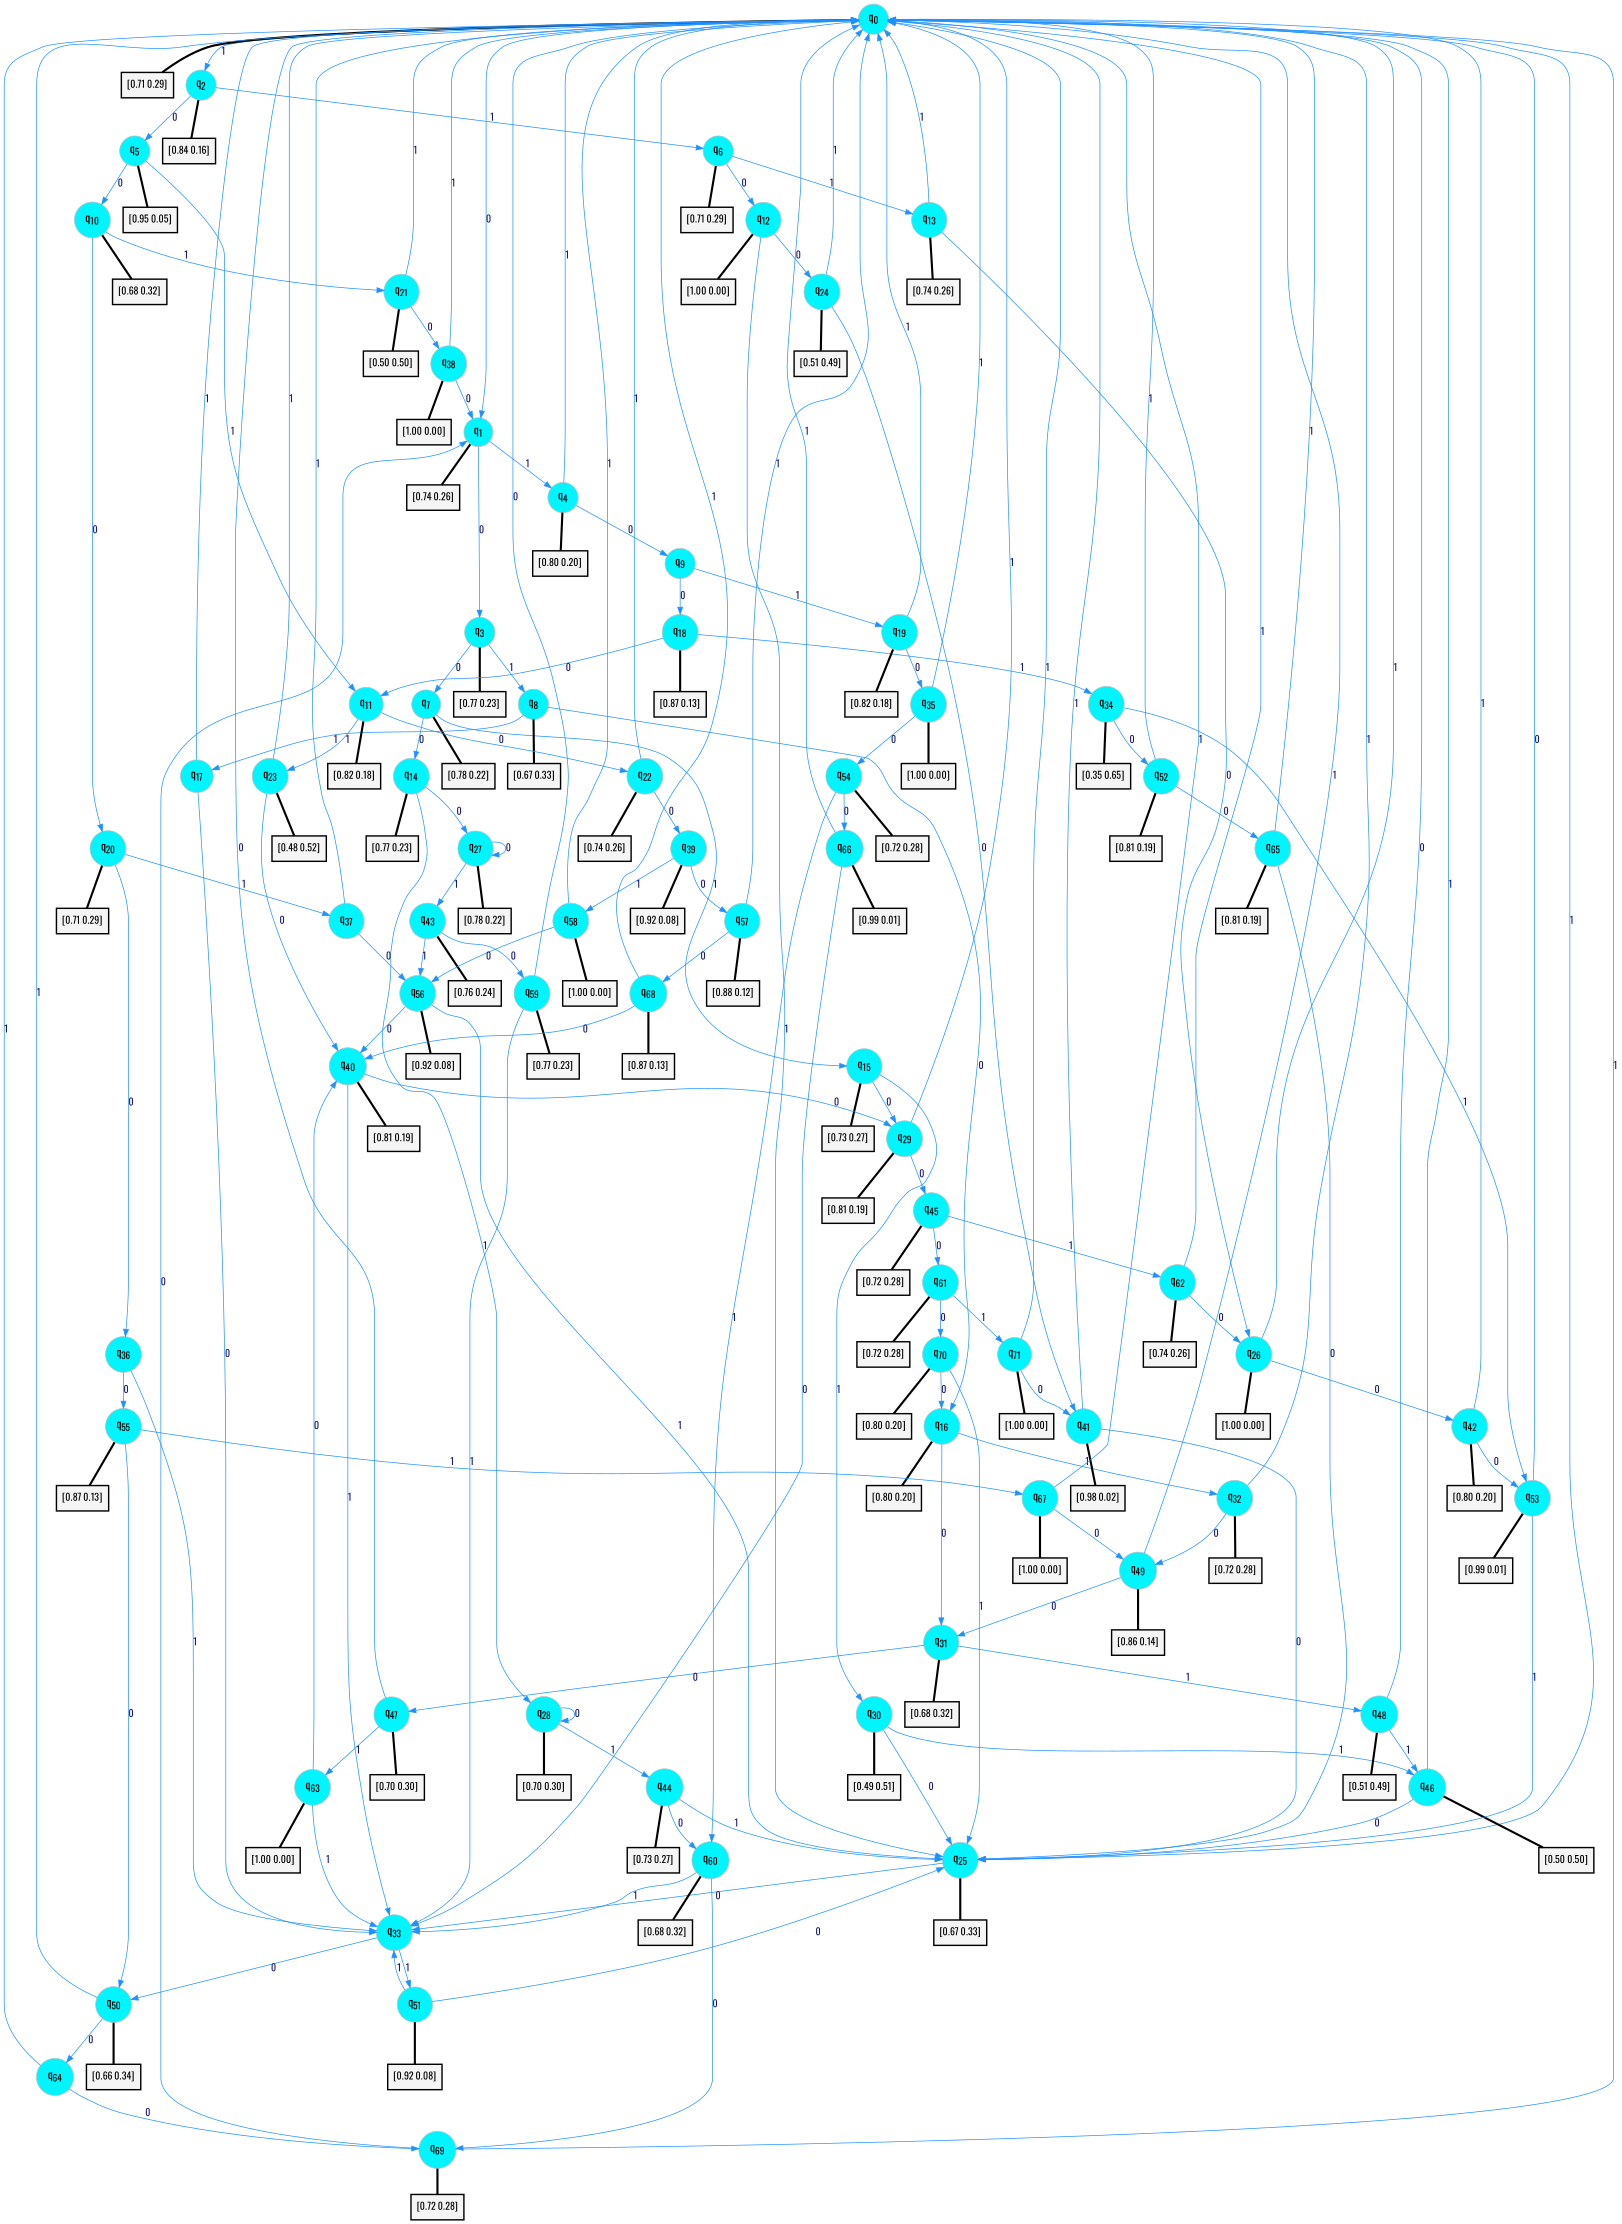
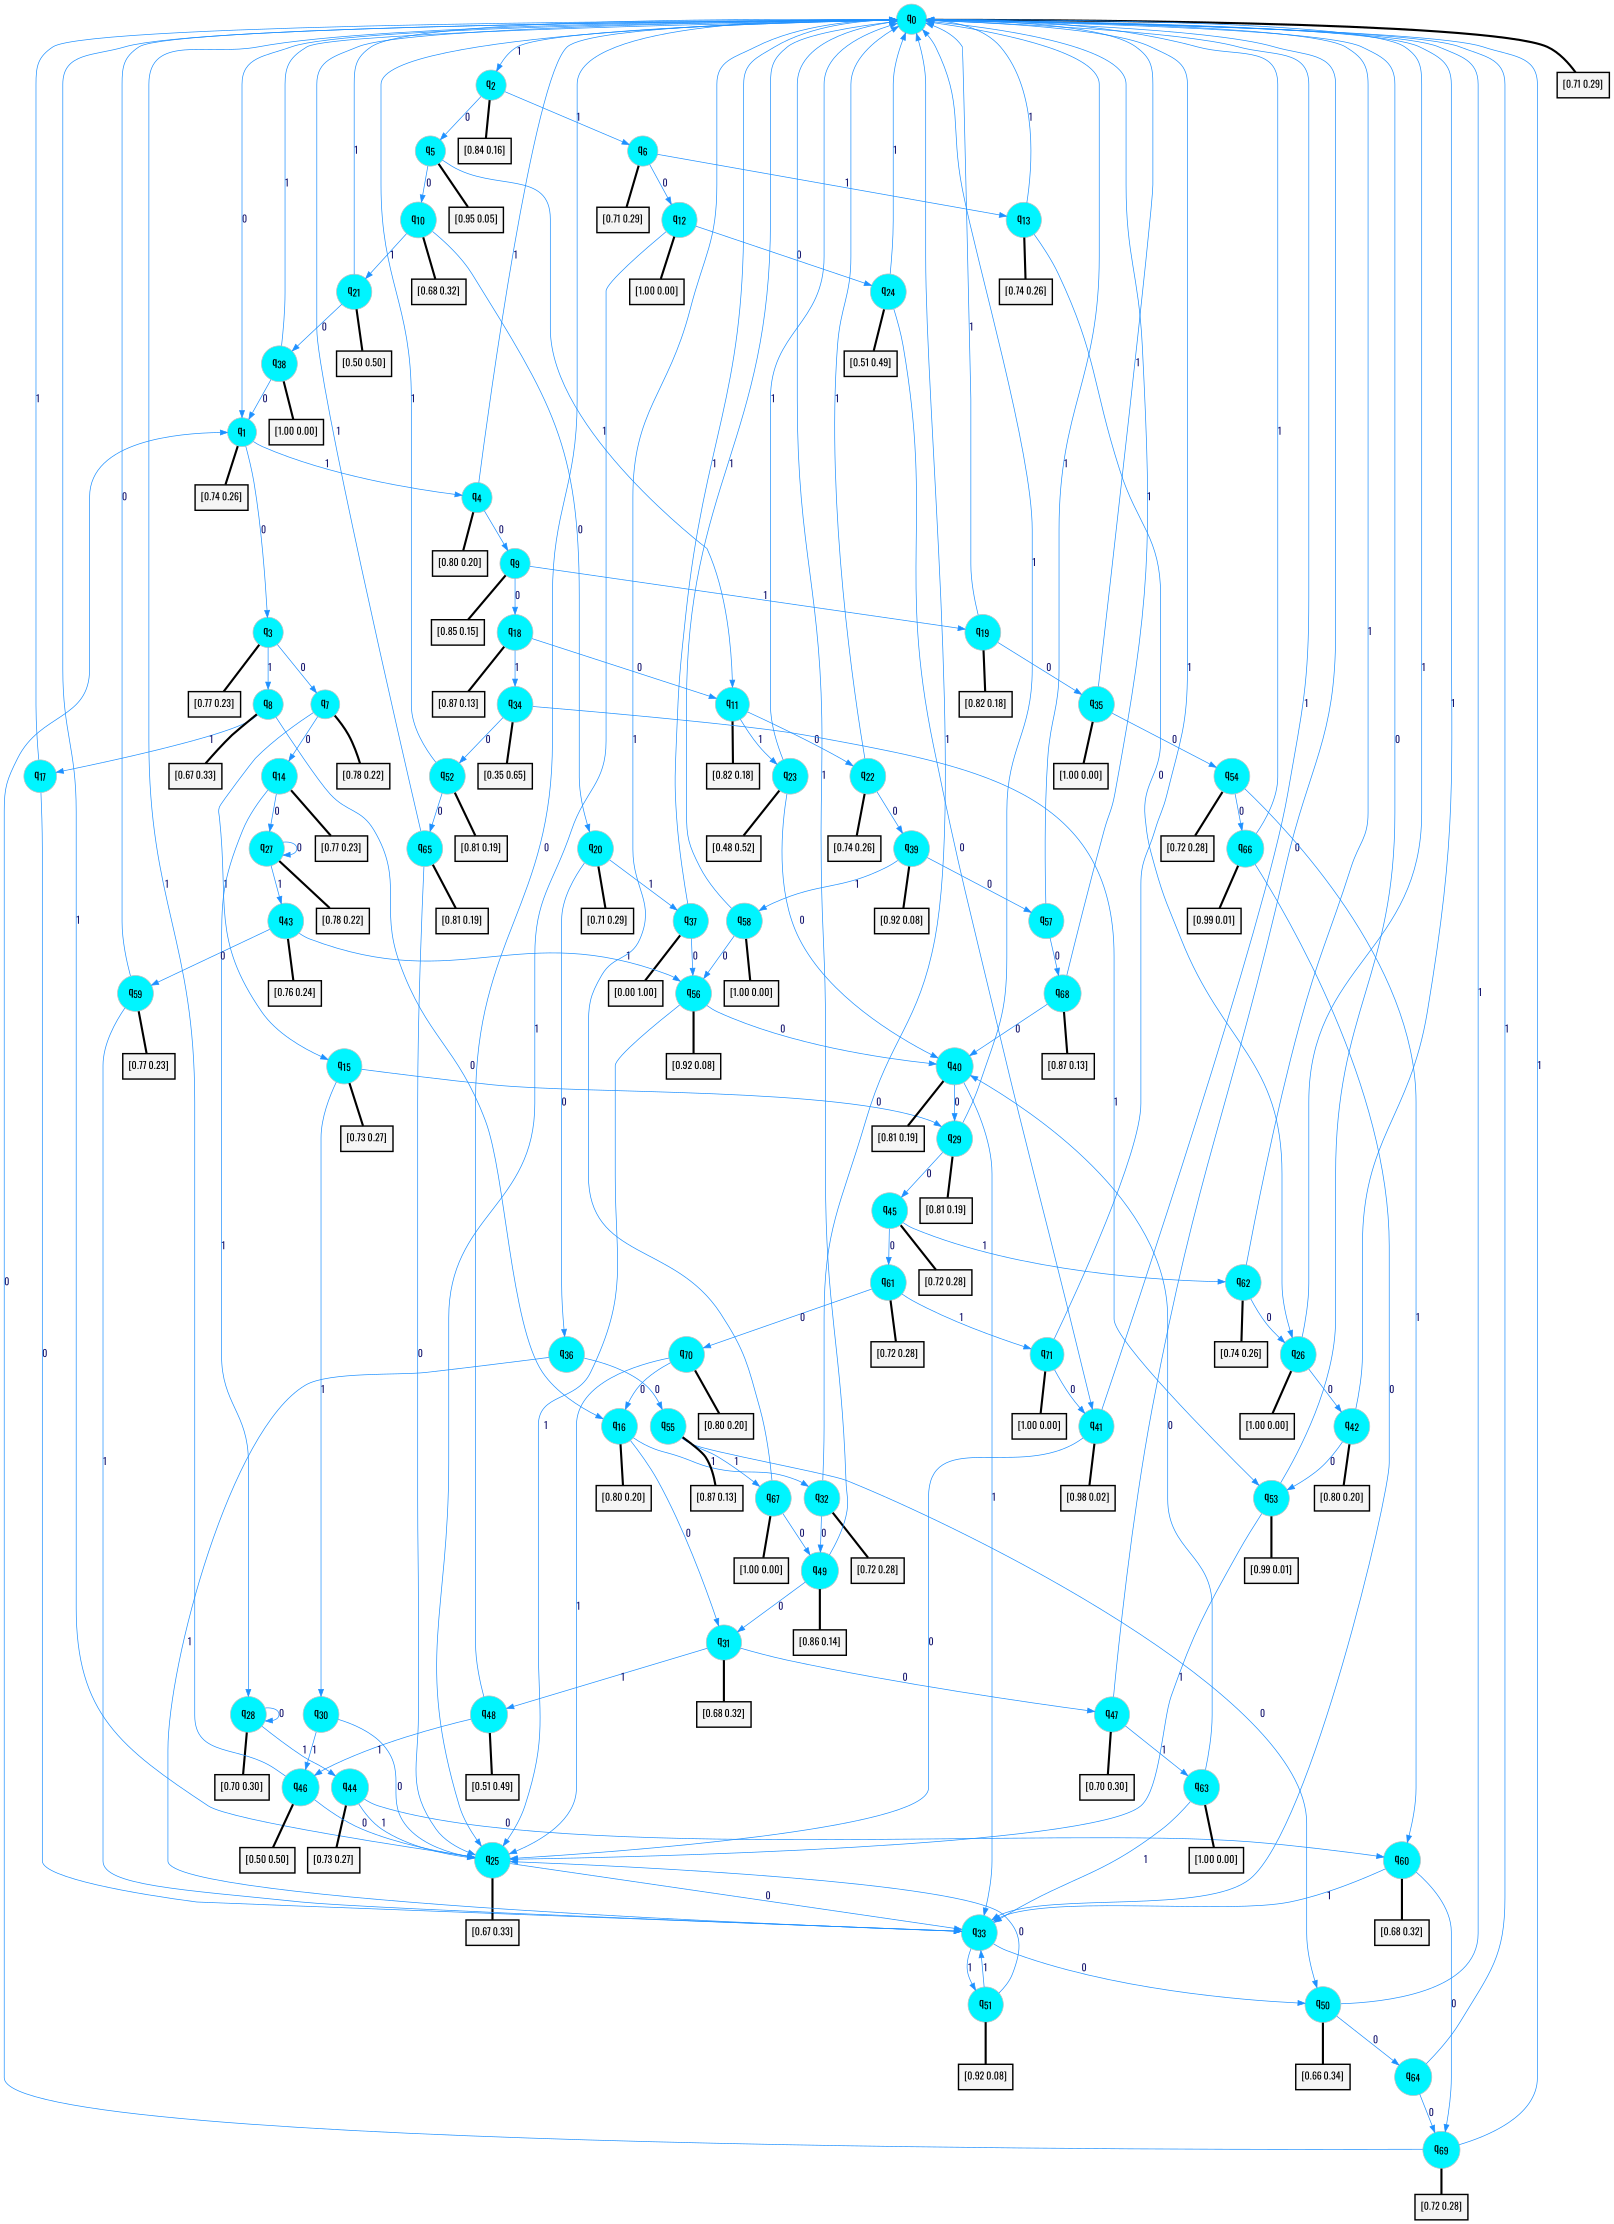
node "[0.85 0.15]": added
node "[0.00 1.00]": added
node "[0.88 0.12]": removed
node "[0.49 0.51]": removed
